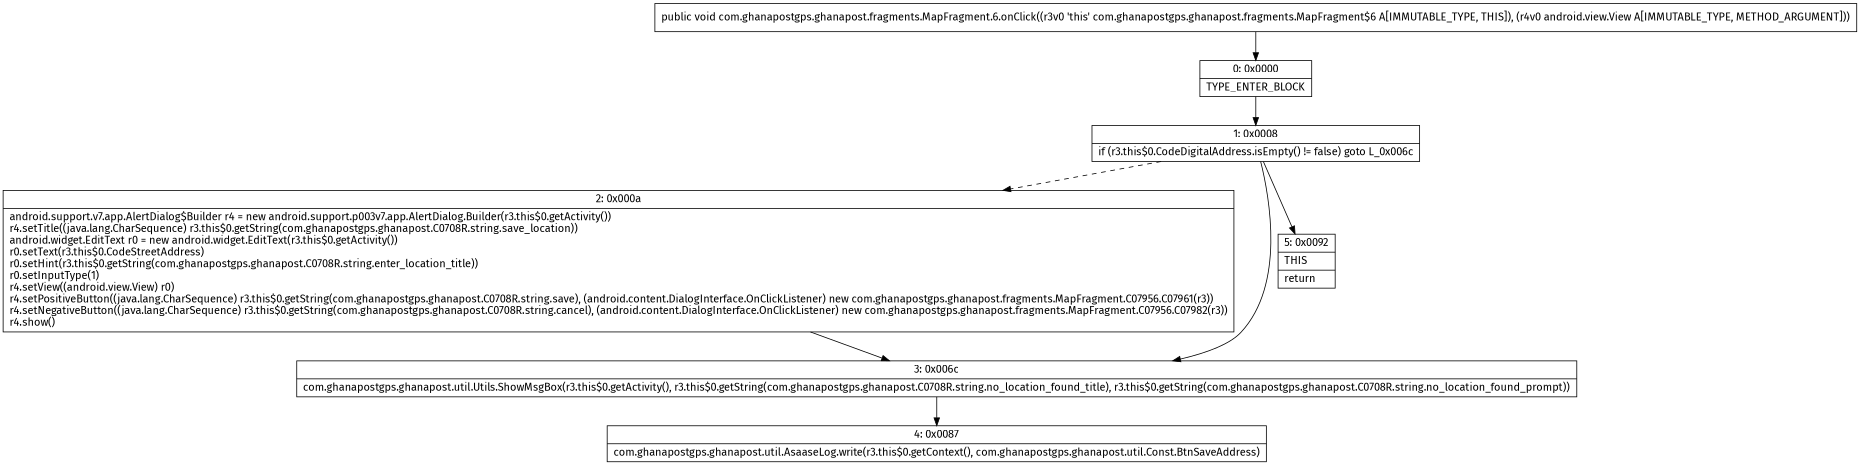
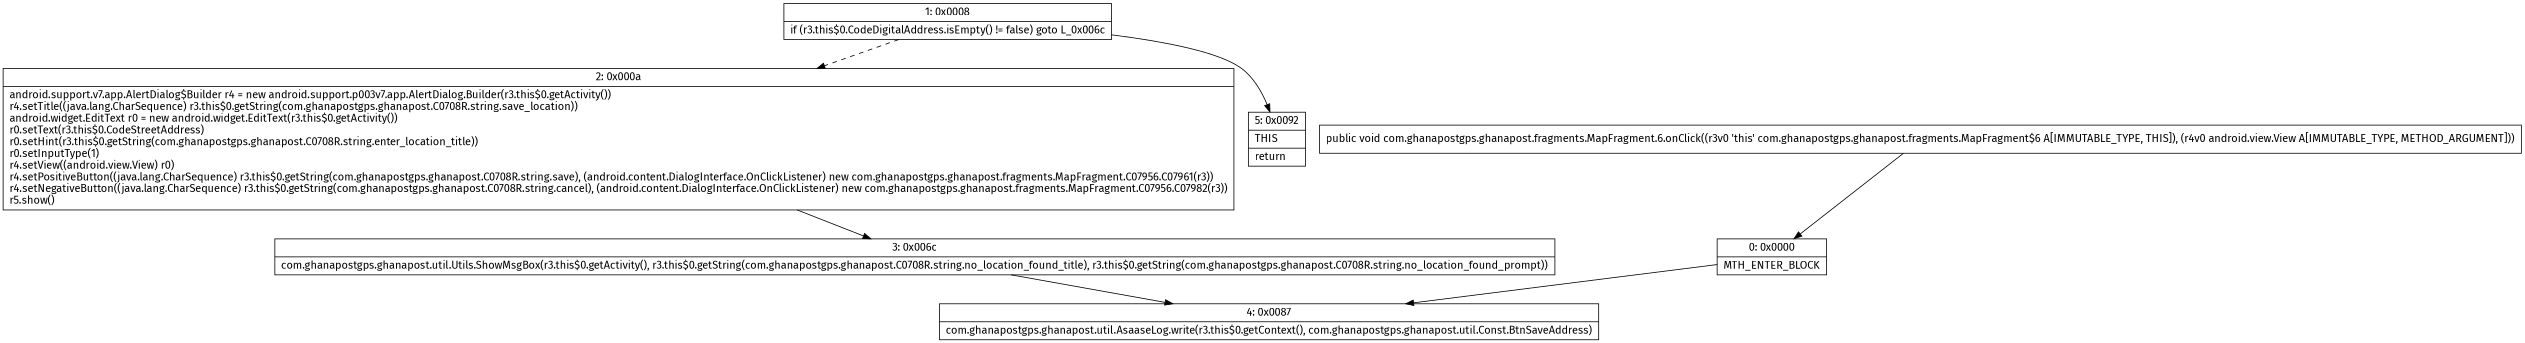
node "0: 0x0000": text "TYPE_ENTER_BLOCK" -> "MTH_ENTER_BLOCK"
edge "0: 0x0000" -> "1: 0x0008": now "0: 0x0000" -> "4: 0x0087"
edge "1: 0x0008" -> "3: 0x006c": removed
node "2: 0x000a": text "r4.show()" -> "r5.show()"
